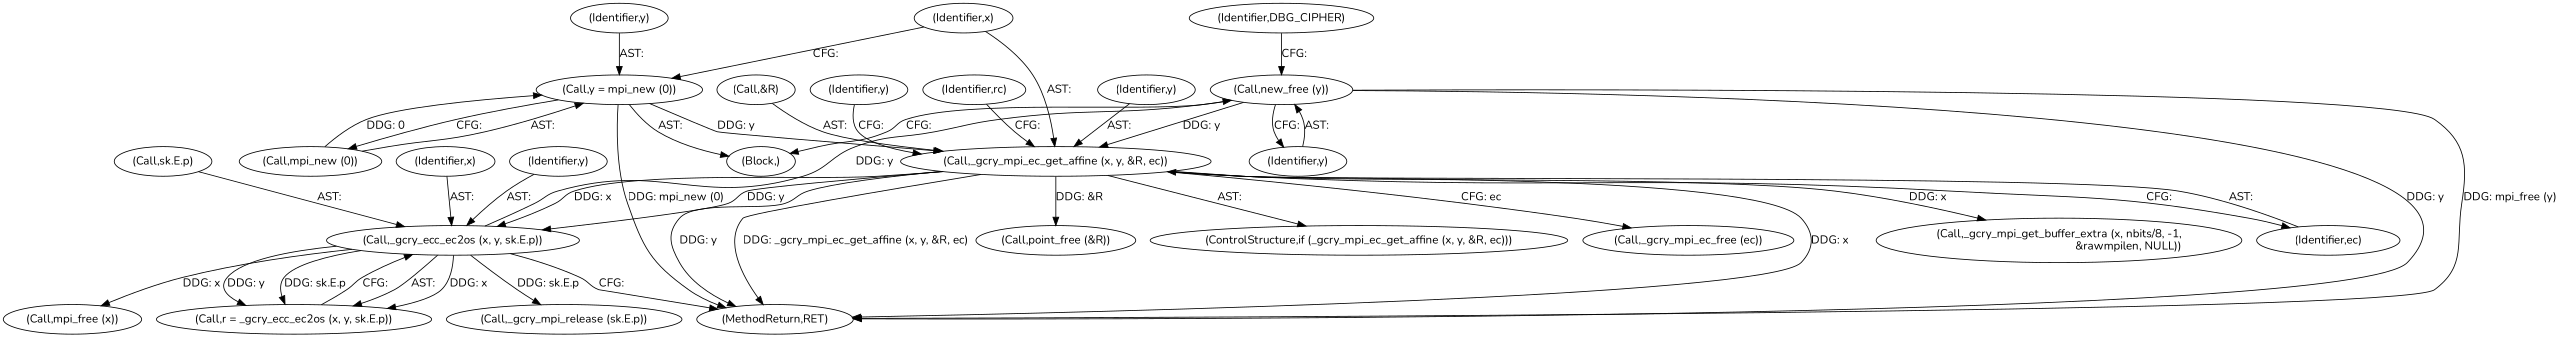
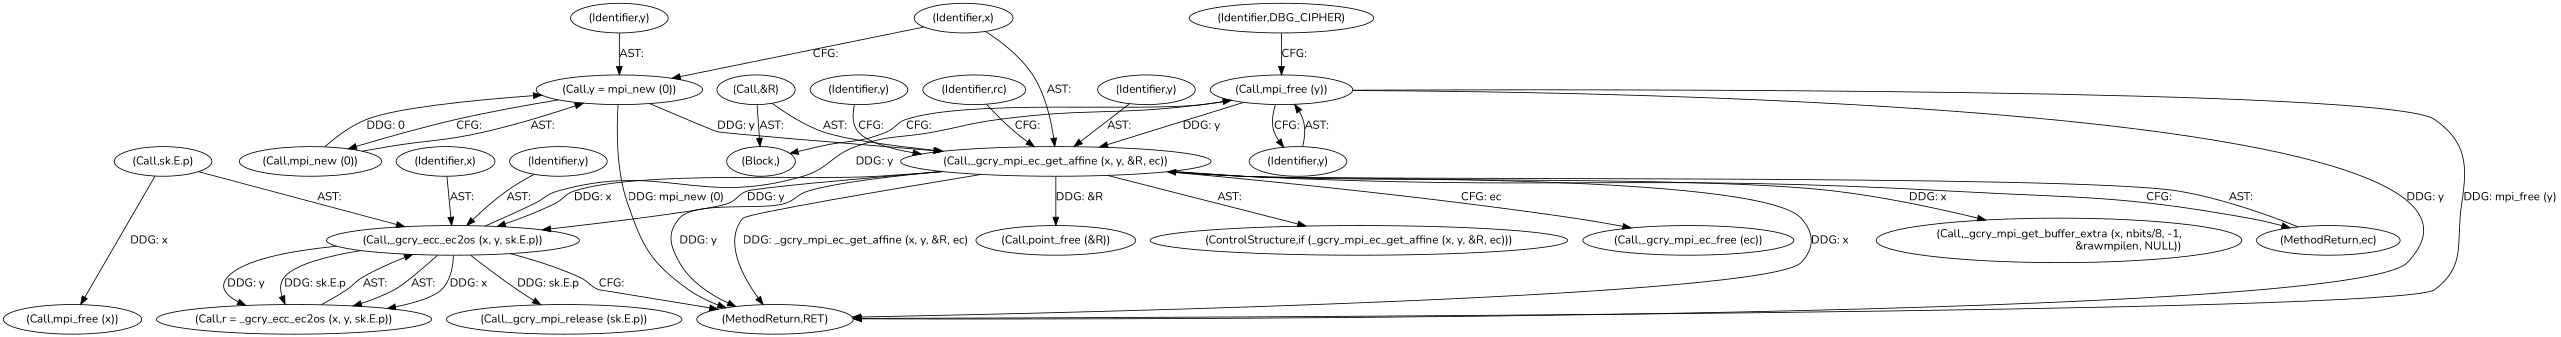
node "(Call,new_free (y))": label "(Call,new_free (y))" -> "(Call,mpi_free (y))"
edge "(Call,y = mpi_new (0))" -> "(Block,)": now "(Call,&R)" -> "(Block,)"
node "(Identifier,ec)": label "(Identifier,ec)" -> "(MethodReturn,ec)"
edge "(Call,_gcry_ecc_ec2os (x, y, sk.E.p))" -> "(Call,mpi_free (x))": now "(Call,sk.E.p)" -> "(Call,mpi_free (x))"
edge "(Call,r = _gcry_ecc_ec2os (x, y, sk.E.p))" -> "(Call,_gcry_ecc_ec2os (x, y, sk.E.p))": label "CFG: " -> "AST: "
